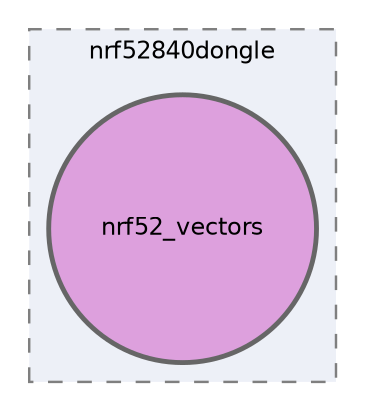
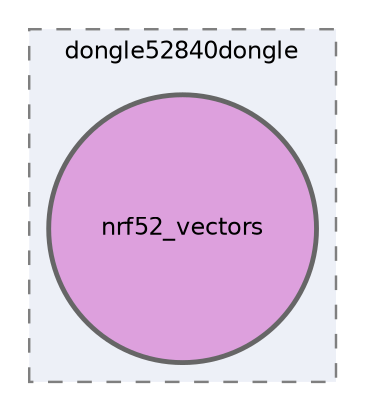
cluster "nrf52840dongle": label "nrf52840dongle" -> "dongle52840dongle"
